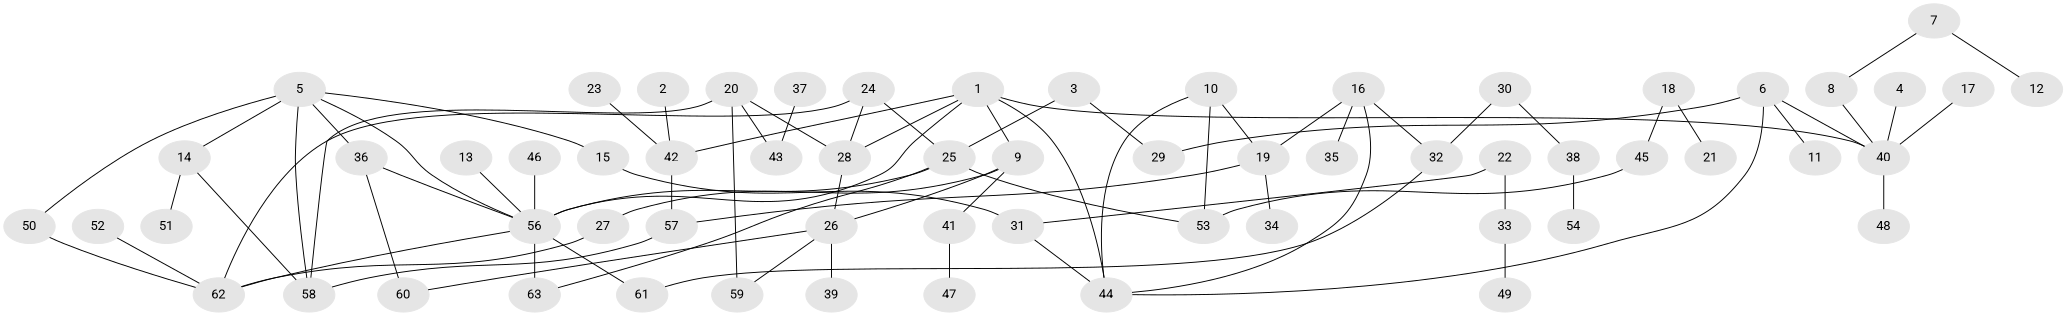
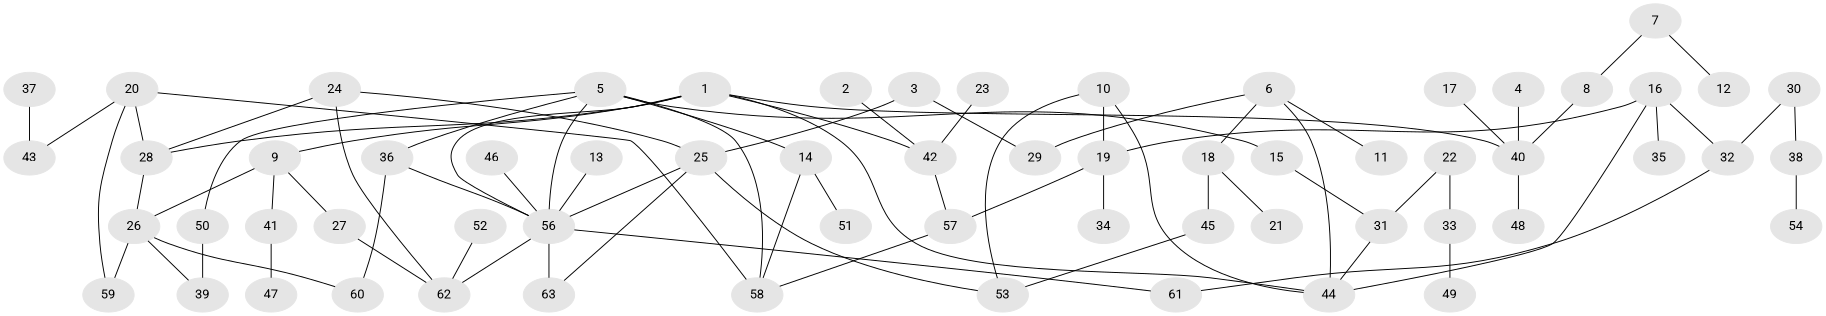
edge "6" -- "40": now "6" -- "18"
edge "50" -- "62": now "50" -- "39"
